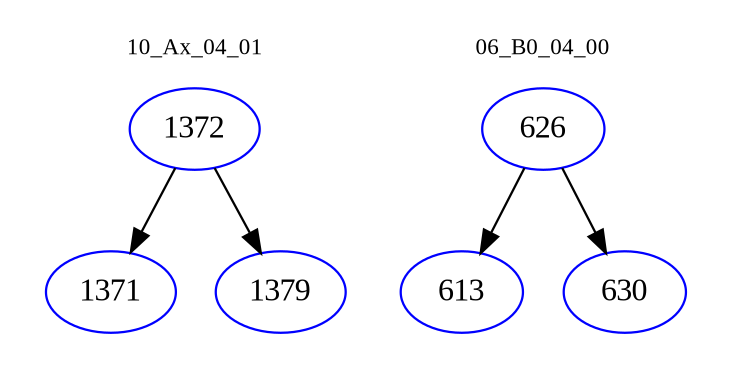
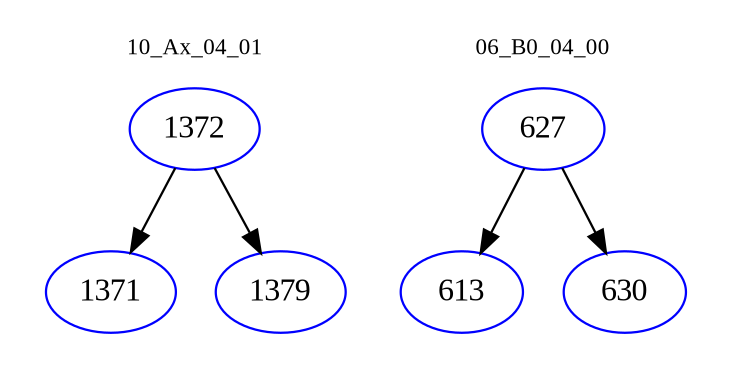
node "626": label "626" -> "627"
